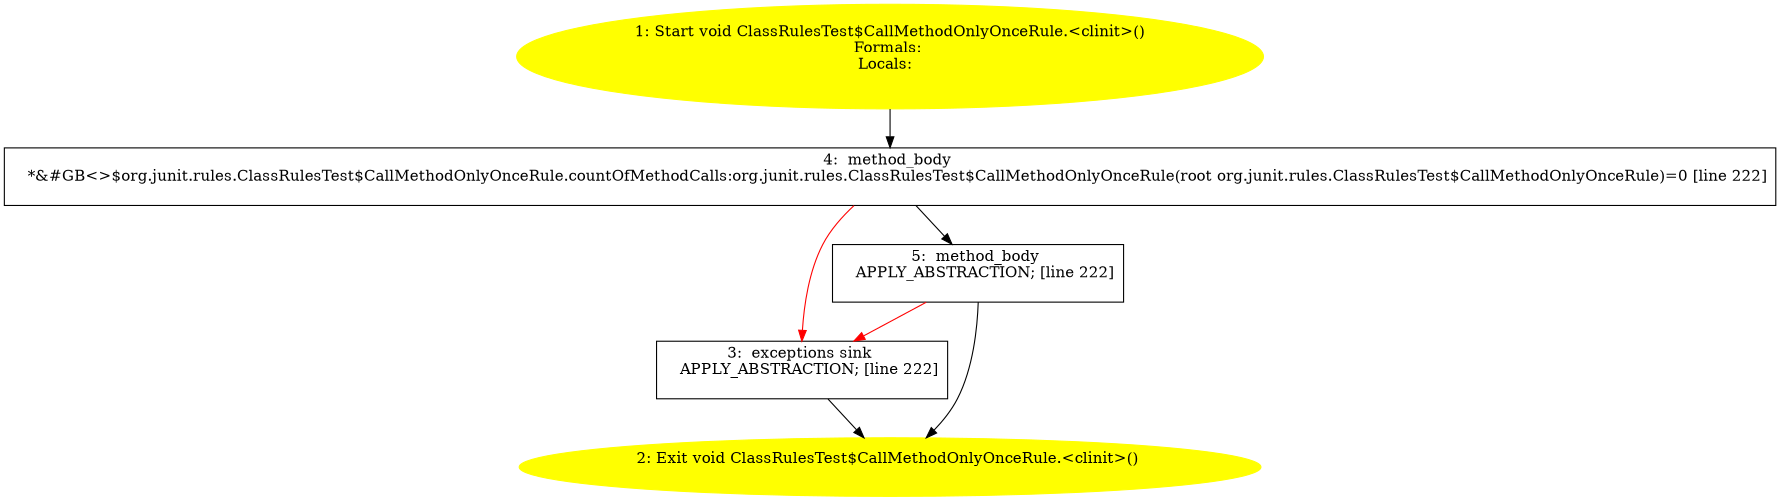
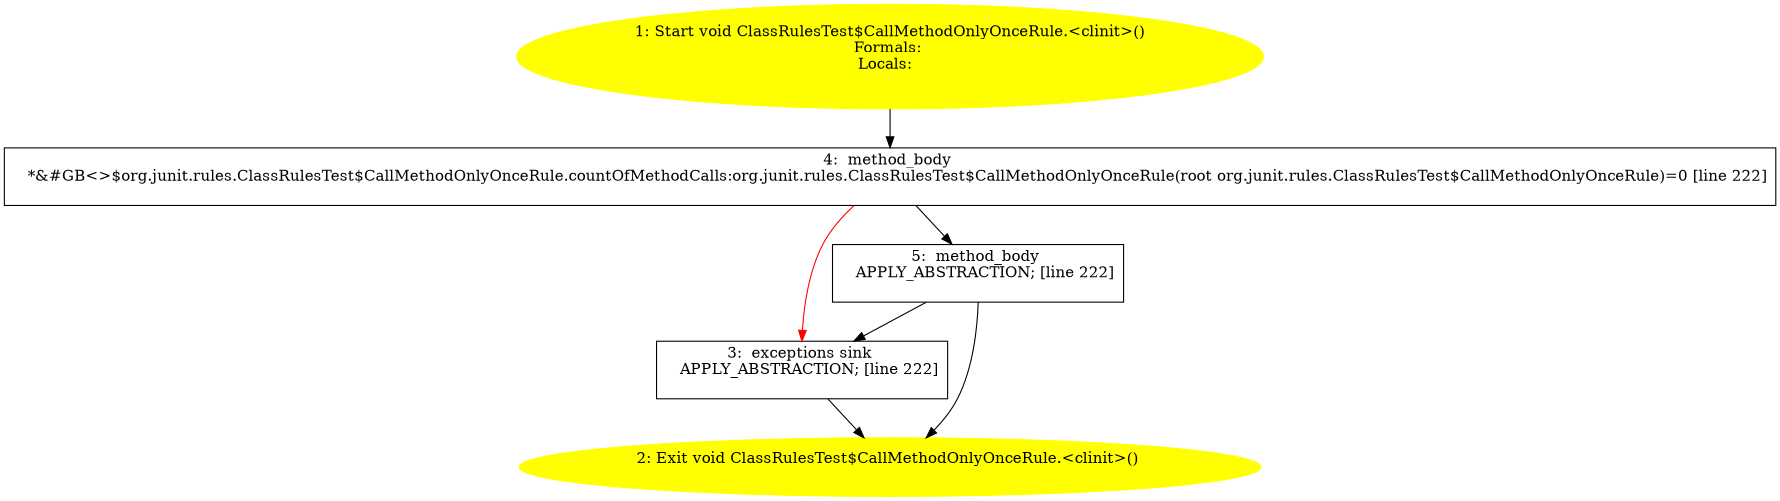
edge "5:  method_body APPLY_ABSTRACTION; [line 222]" -> "3:  exceptions sink APPLY_ABSTRACTION; [line 222]": color red -> black
